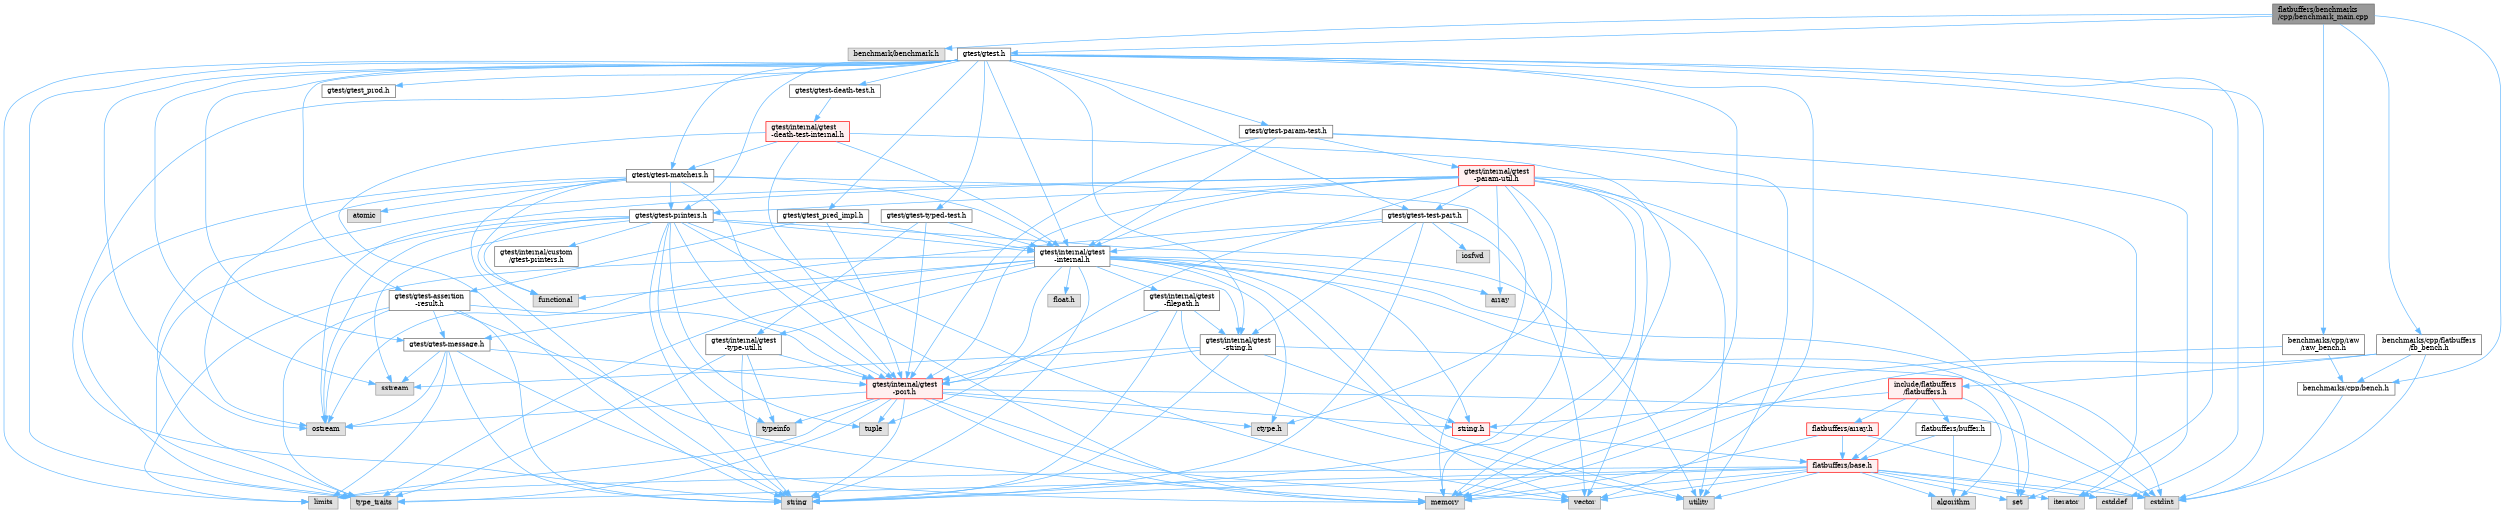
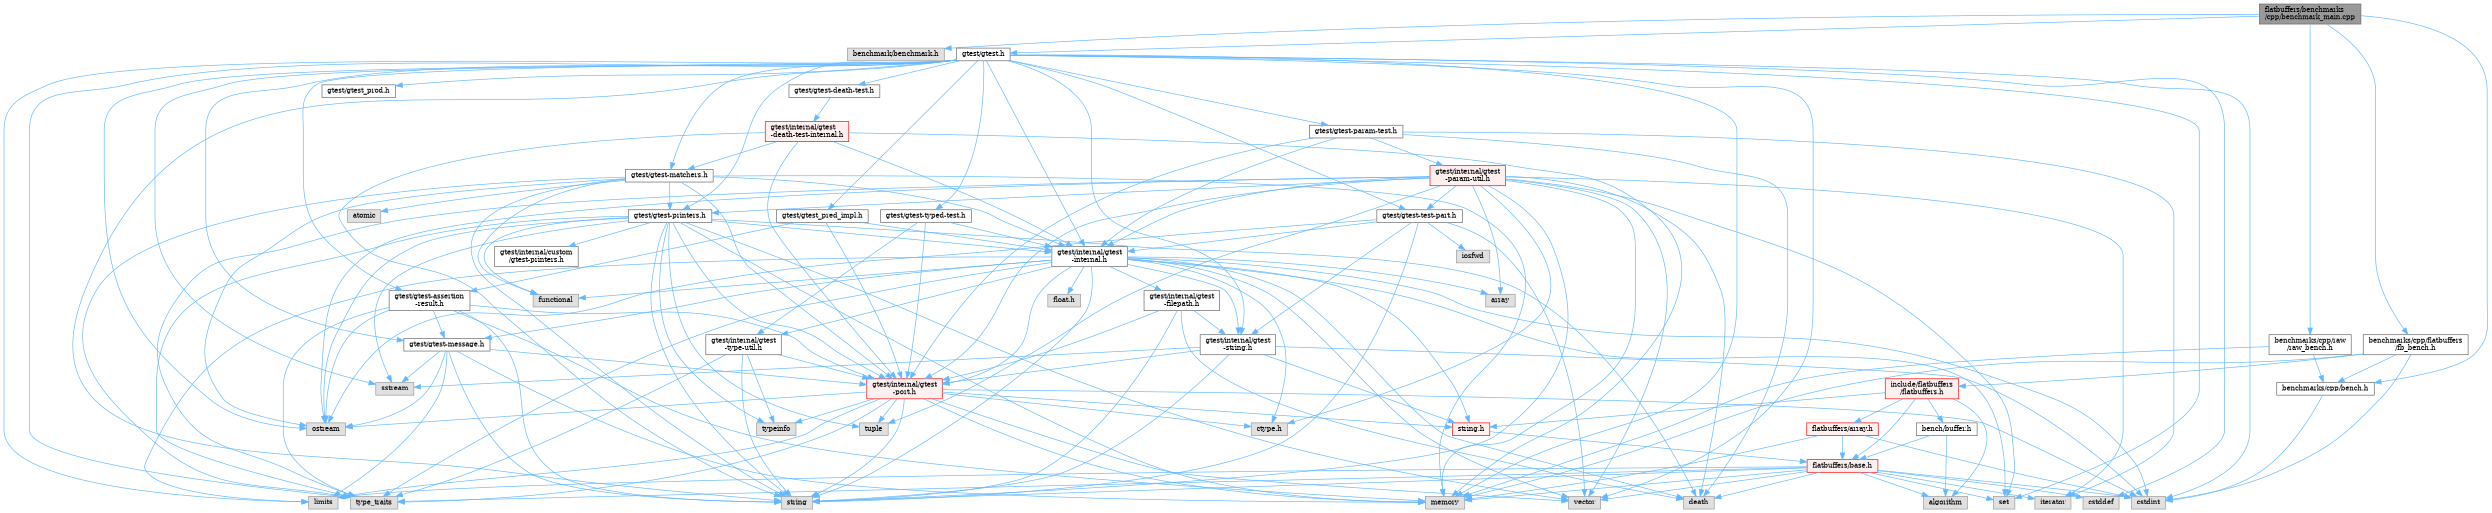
node "flatbuffers/buffer.h": label "flatbuffers/buffer.h" -> "bench/buffer.h"
node "utility": label "utility" -> "death"
